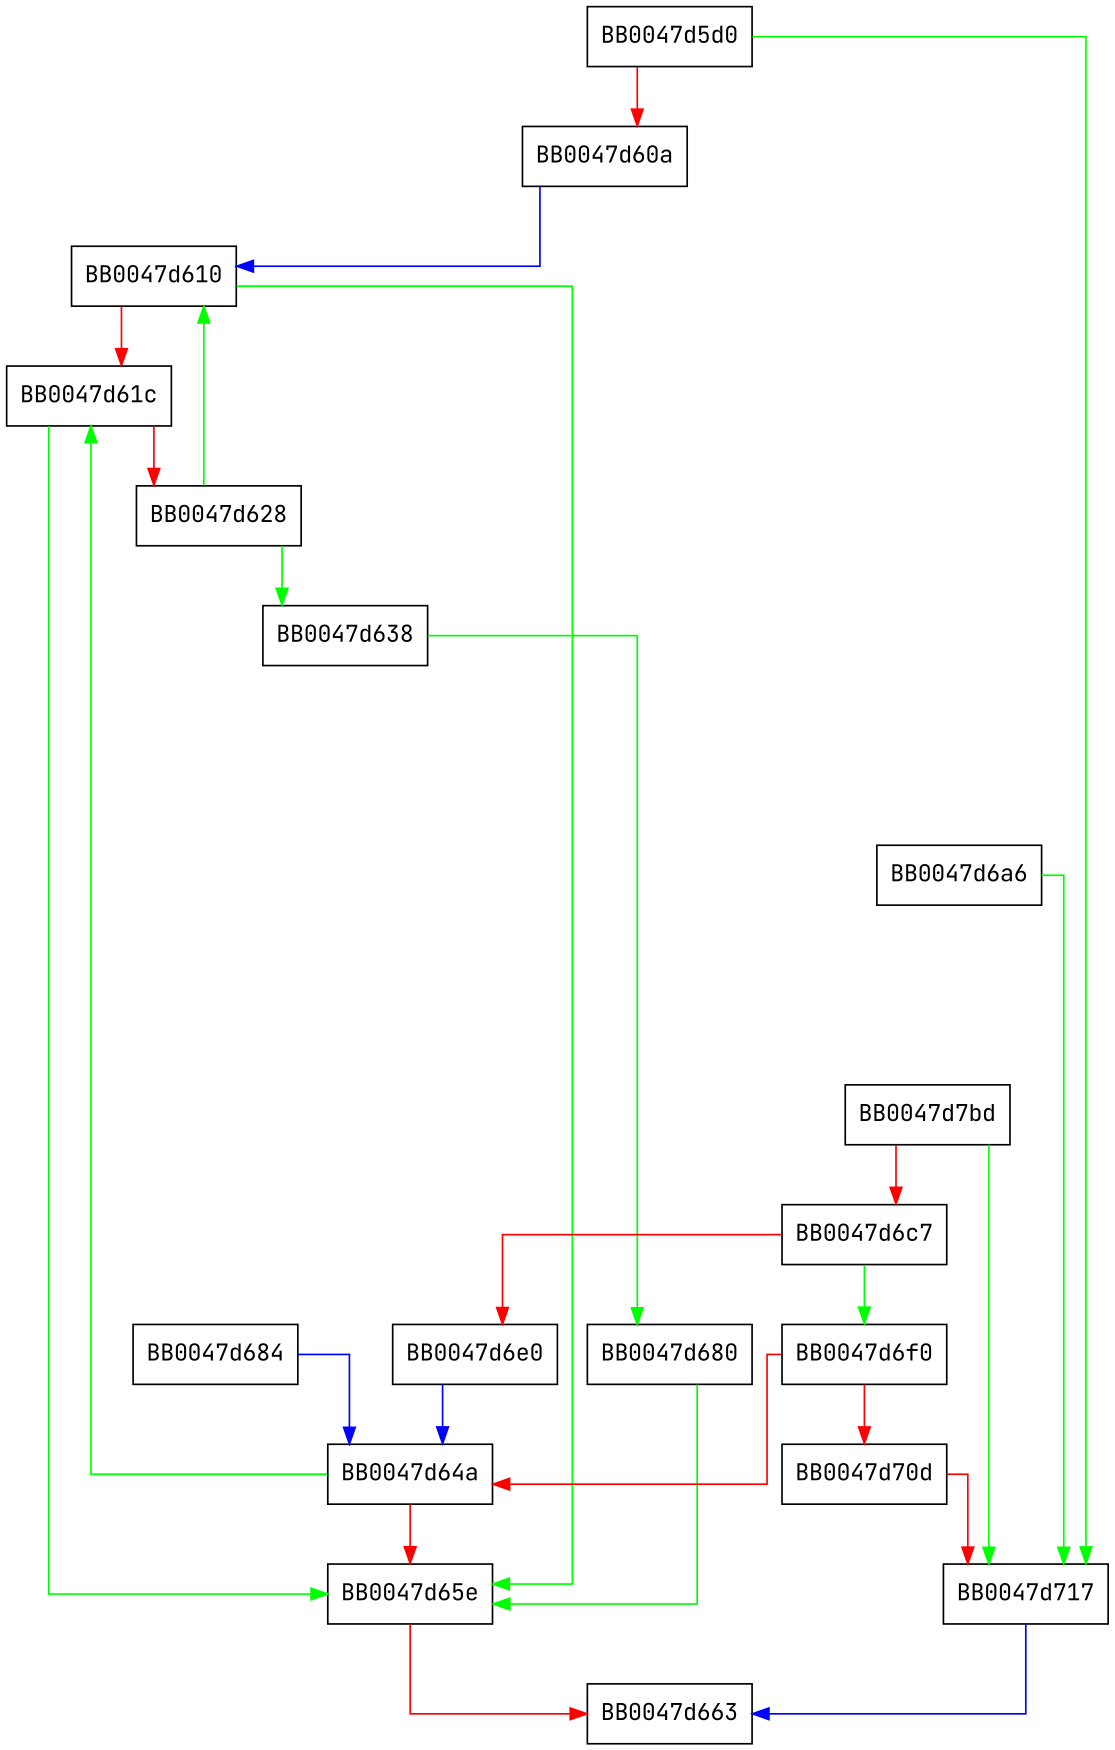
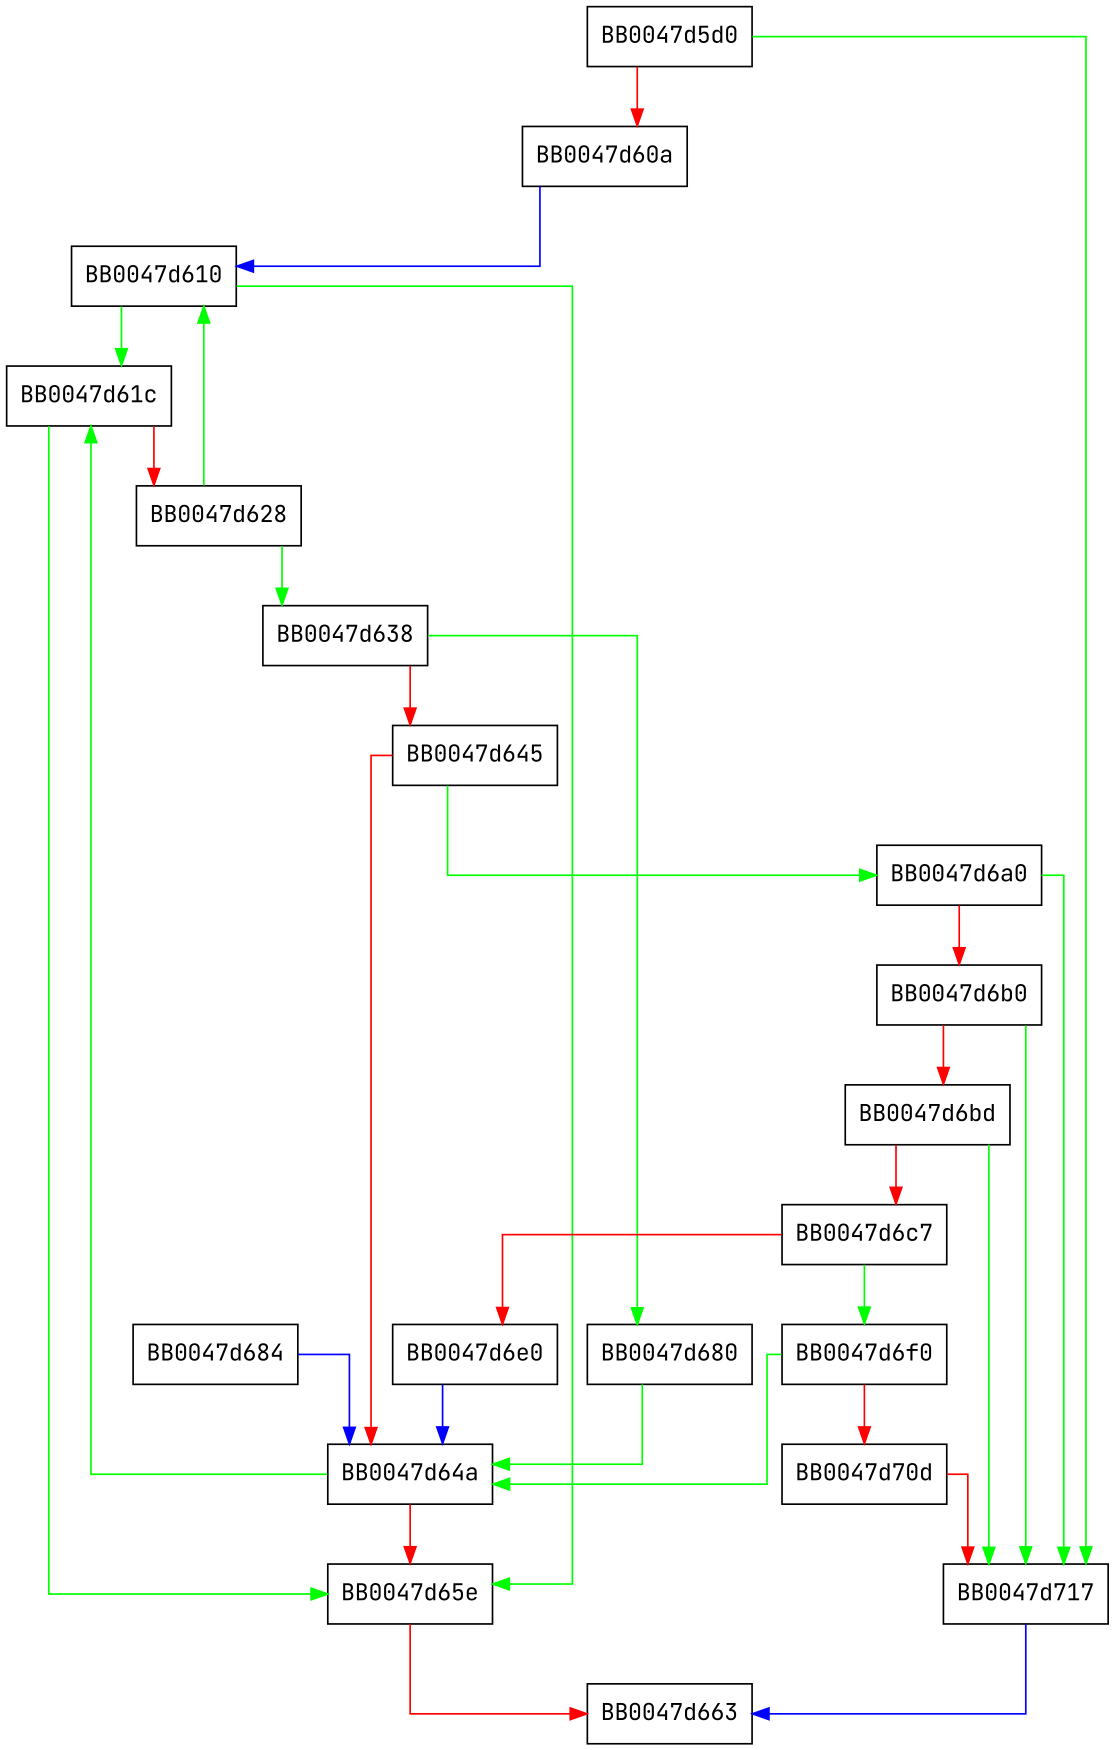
edge "BB0047d610" -> "BB0047d61c": color red -> green
node "BB0047d645": added
node "BB0047d6a6": label "BB0047d6a6" -> "BB0047d6a0"
node "BB0047d6b0": added
node "BB0047d7bd": label "BB0047d7bd" -> "BB0047d6bd"
edge "BB0047d6f0" -> "BB0047d64a": color red -> green
edge "BB0047d680" -> "BB0047d65e": now "BB0047d680" -> "BB0047d64a"
